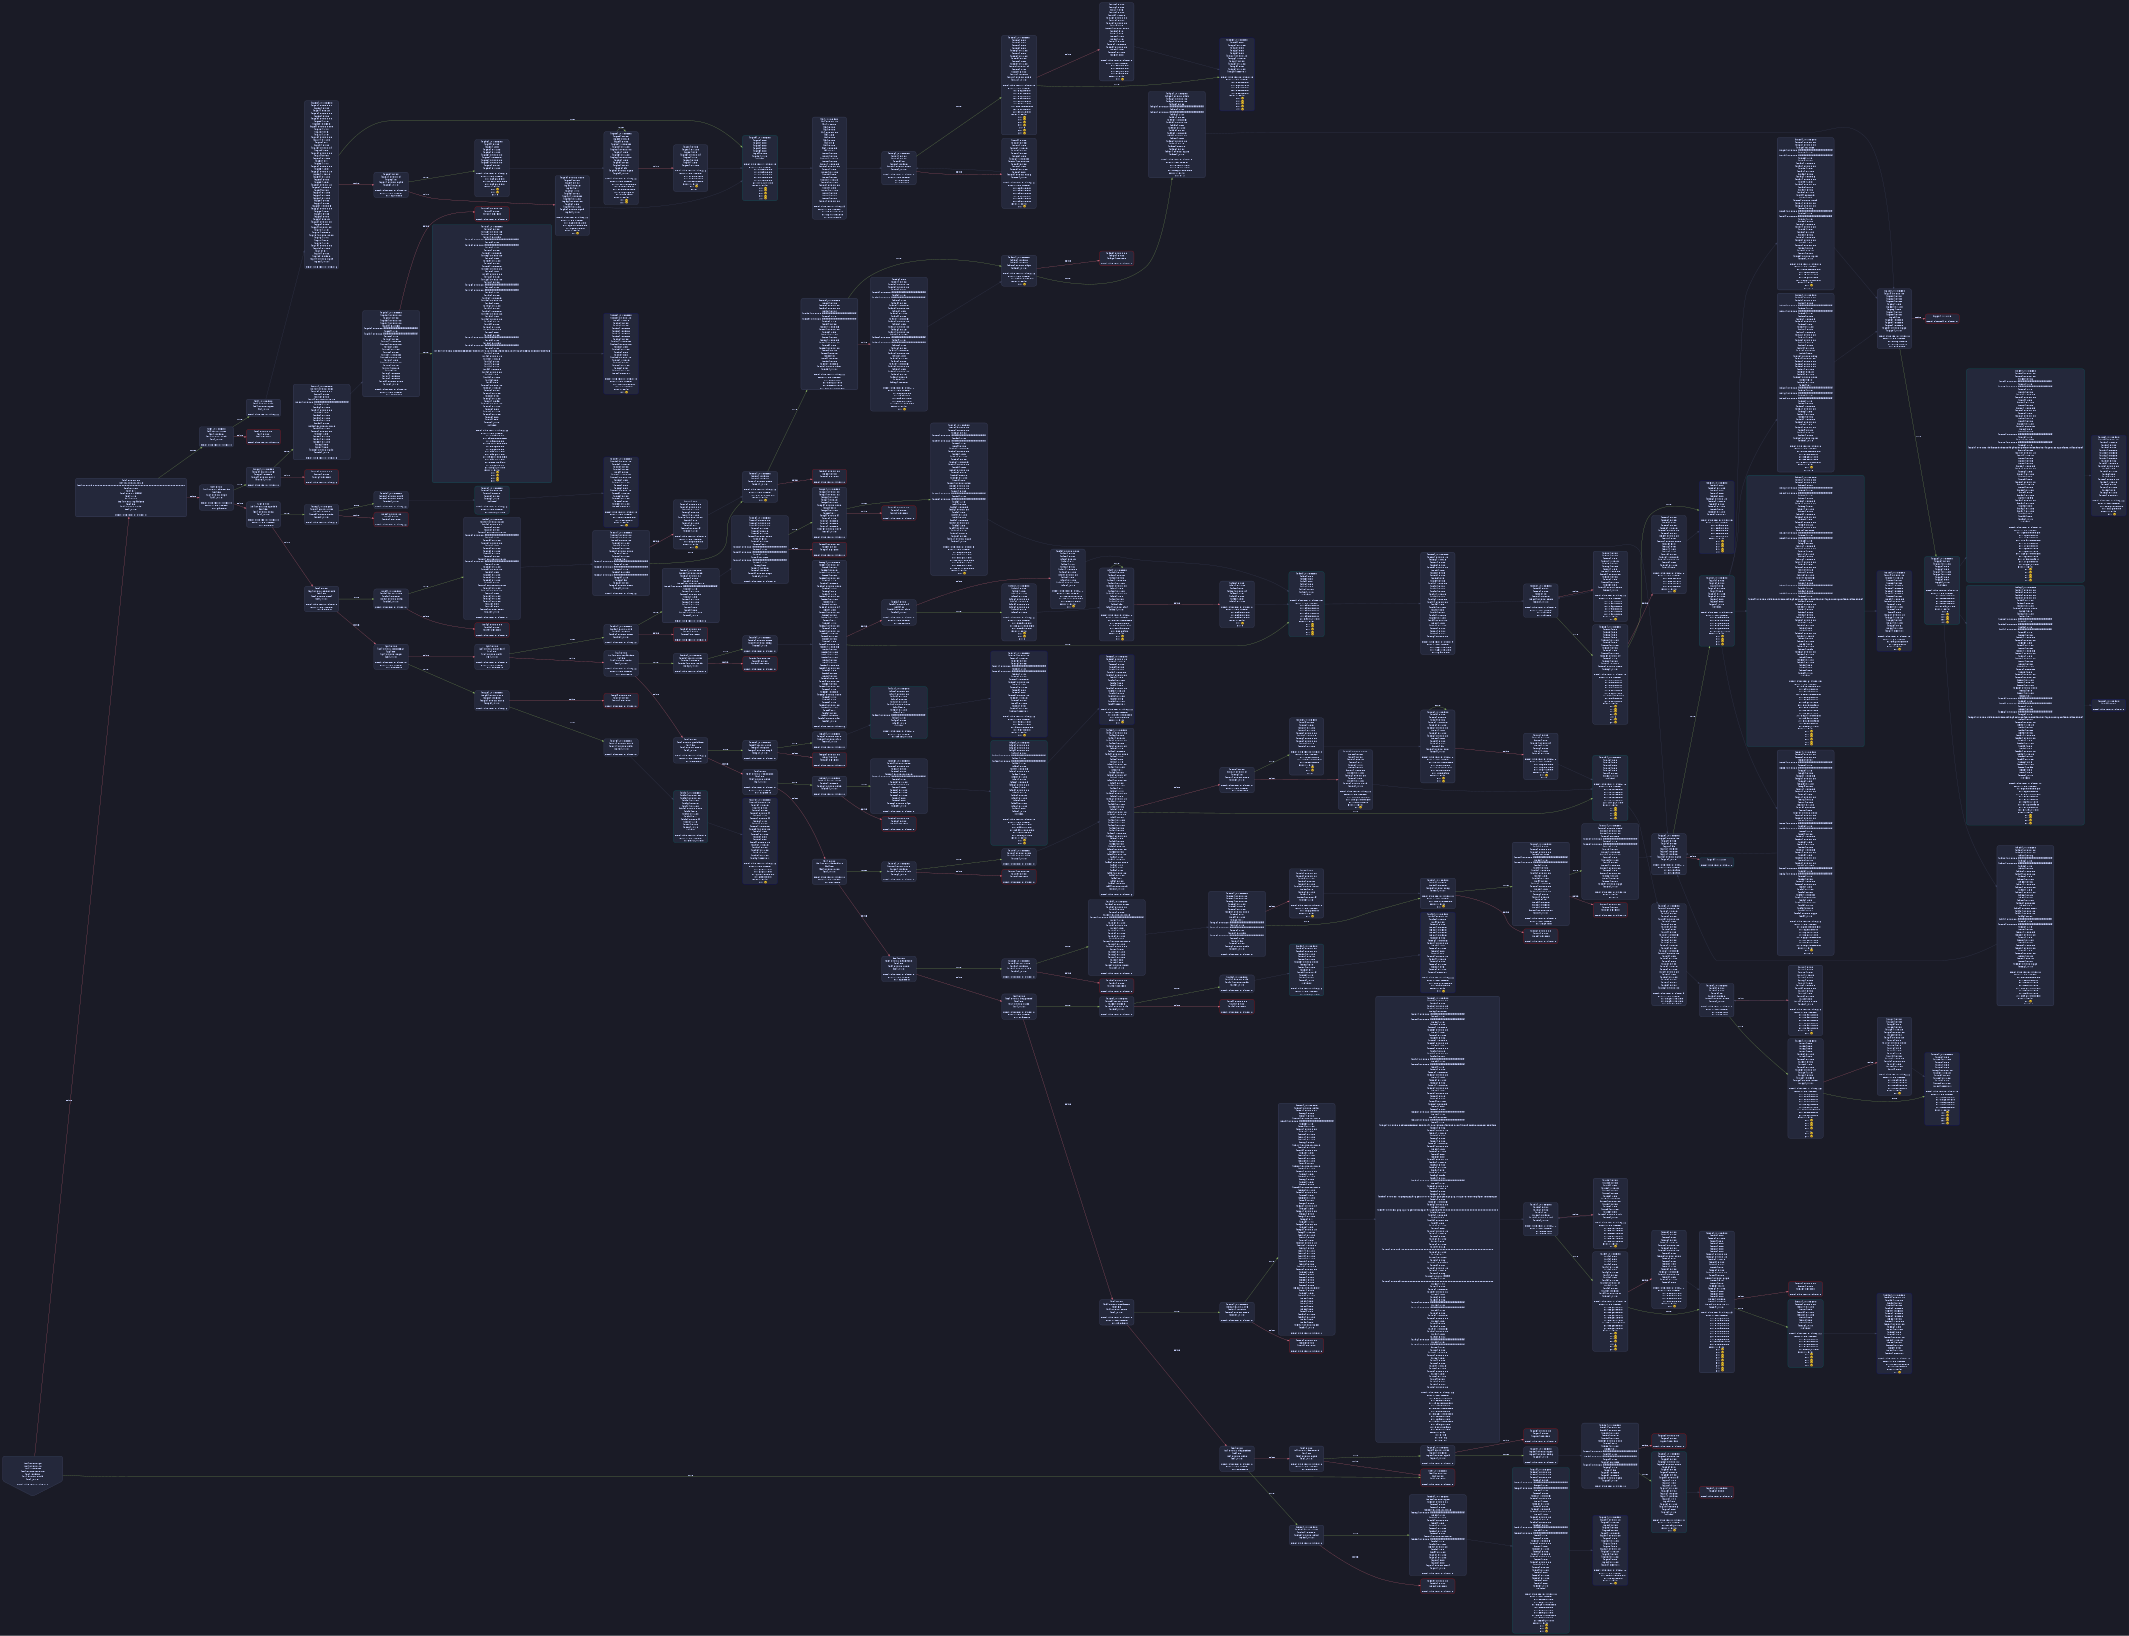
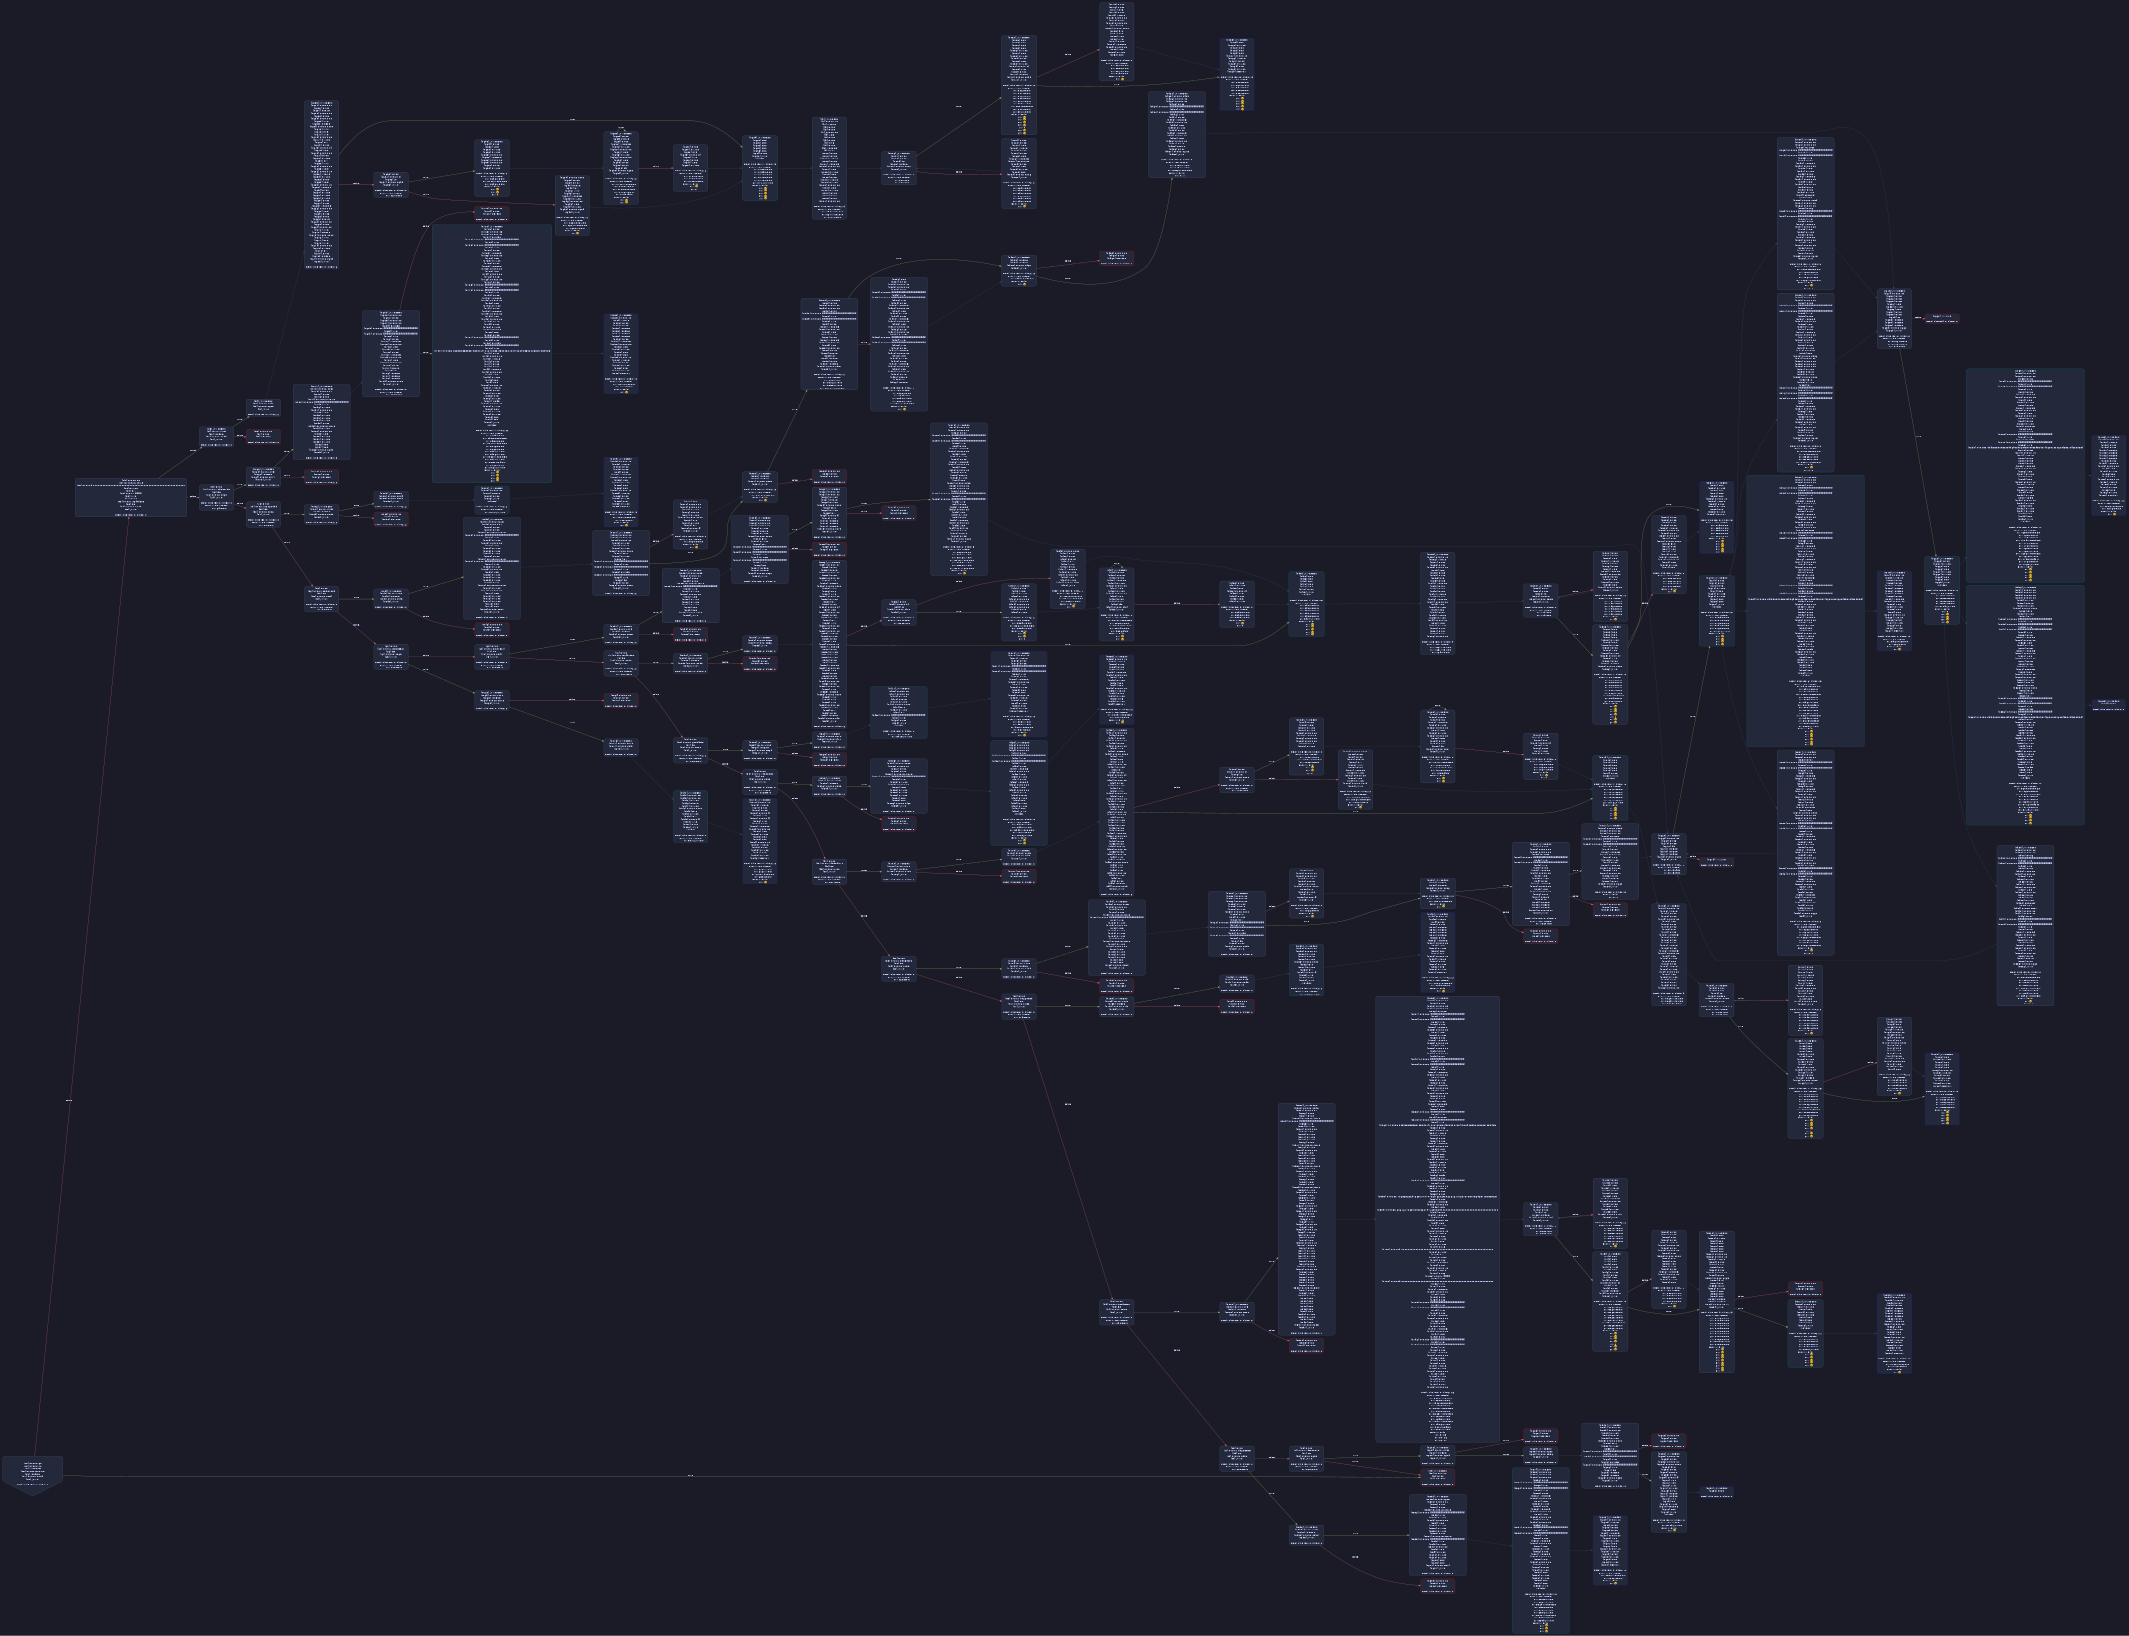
node "[1679] INVALID Stack size req: 0, sizeΔ: 0": color teal -> red
node "[0631] JUMPDEST [0632] STOP Stack size req: 0, sizeΔ: 0": color red -> darkblue
